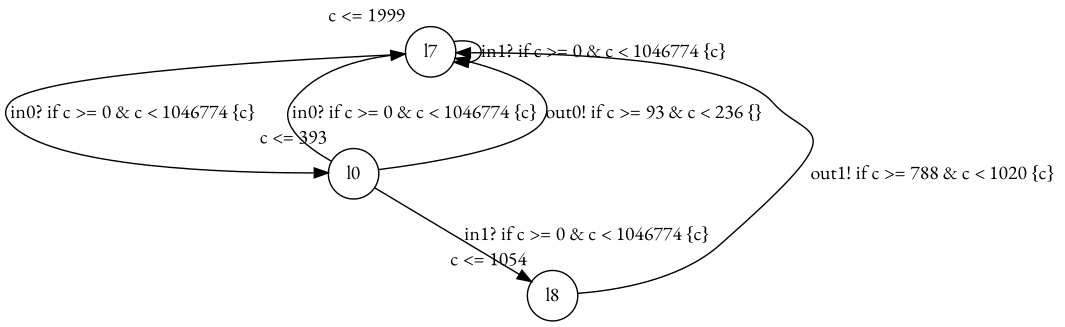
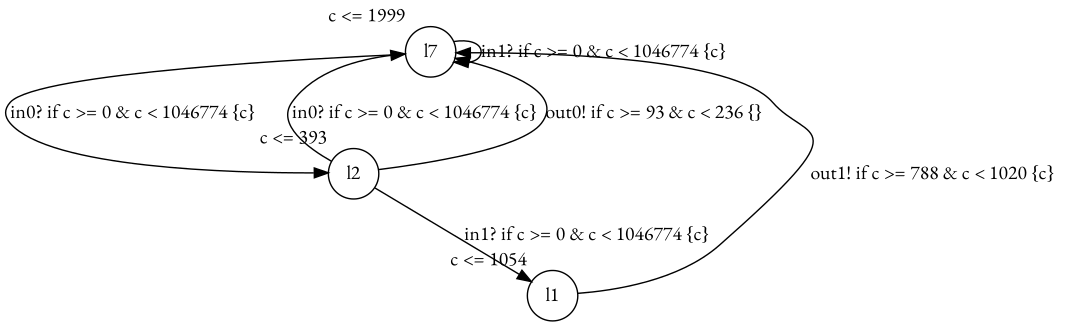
node "l0 c <= 393": label "l0 c <= 393" -> "l2 c <= 393"
node "l8 c <= 1054": label "l8 c <= 1054" -> "l1 c <= 1054"
